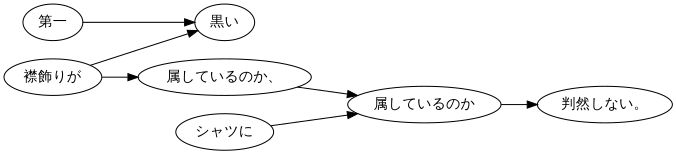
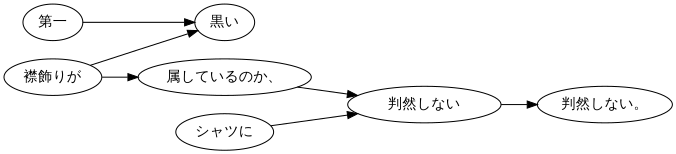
node "属しているのか": label "属しているのか" -> "判然しない"
